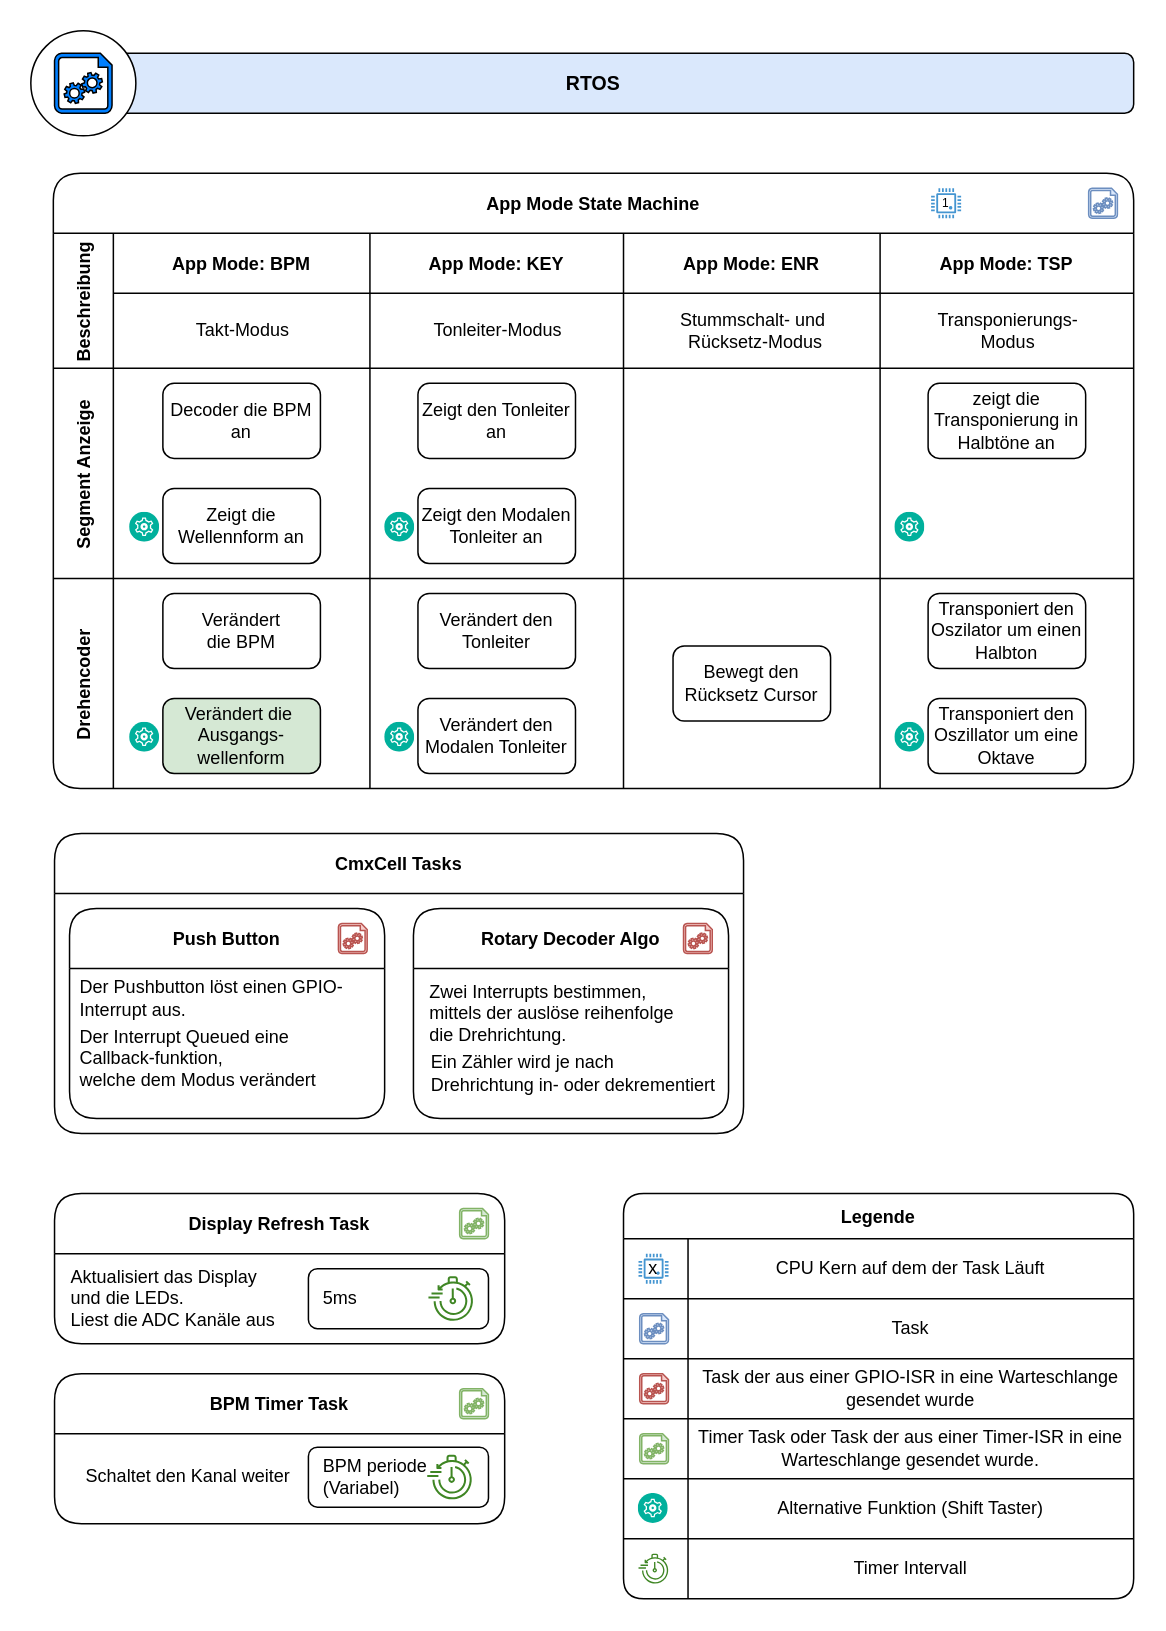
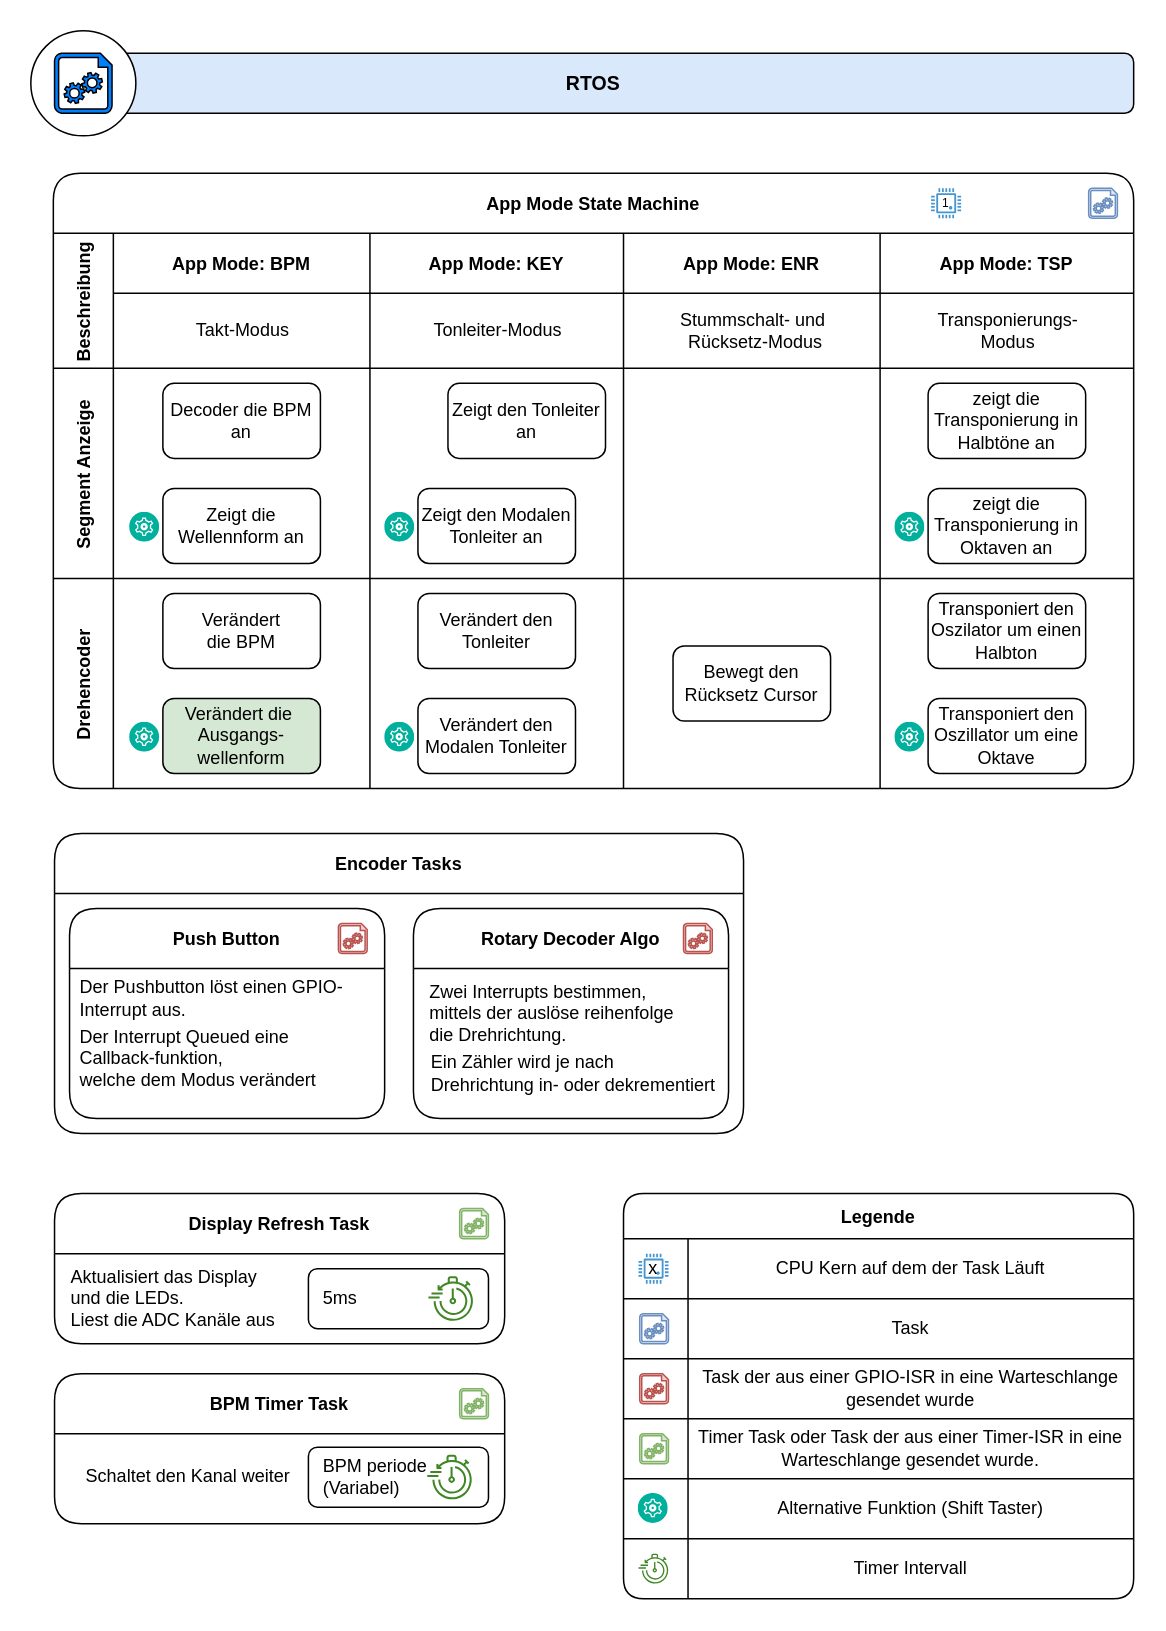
node "Zeigt den Tonleiter an": moved (497, 421) -> (527, 421)
node "zeigt die Transponierung in Oktaven an": added
node "CmxCell Tasks": label "CmxCell Tasks" -> "Encoder Tasks"
